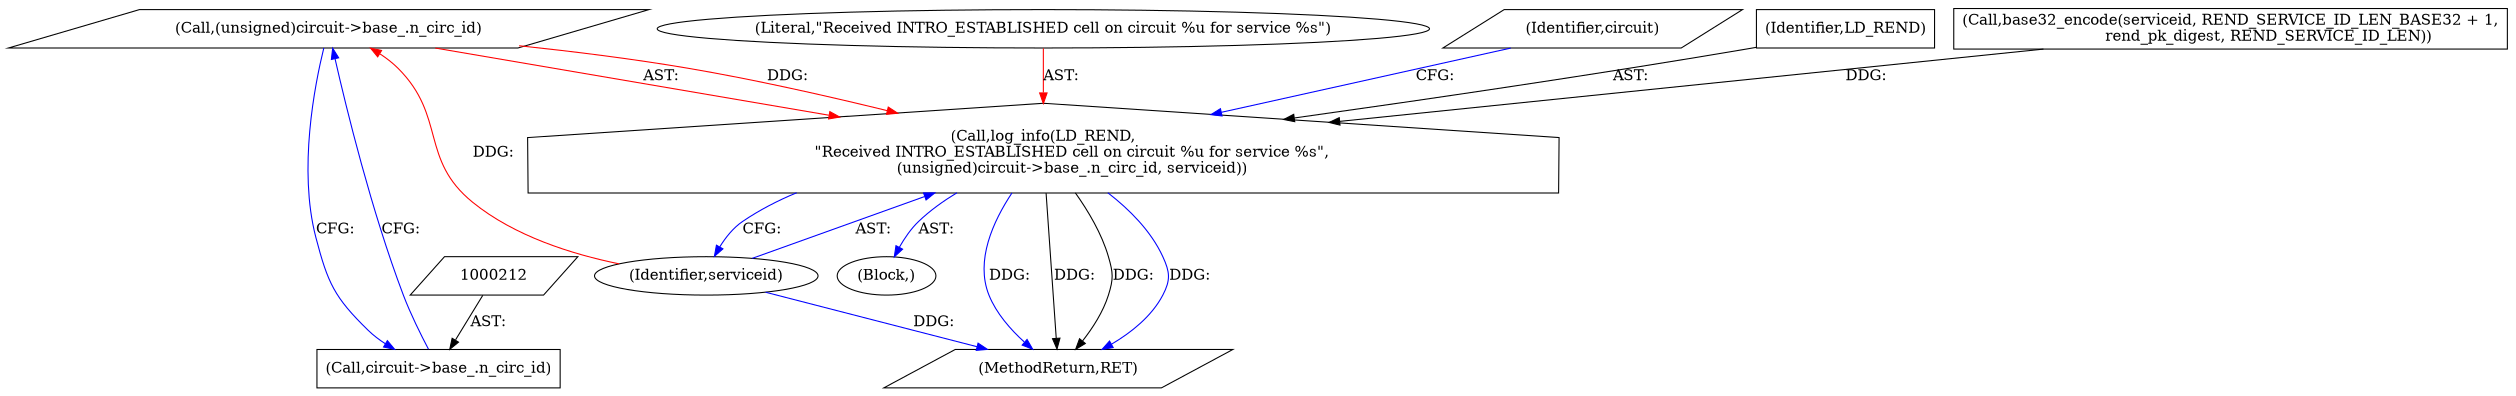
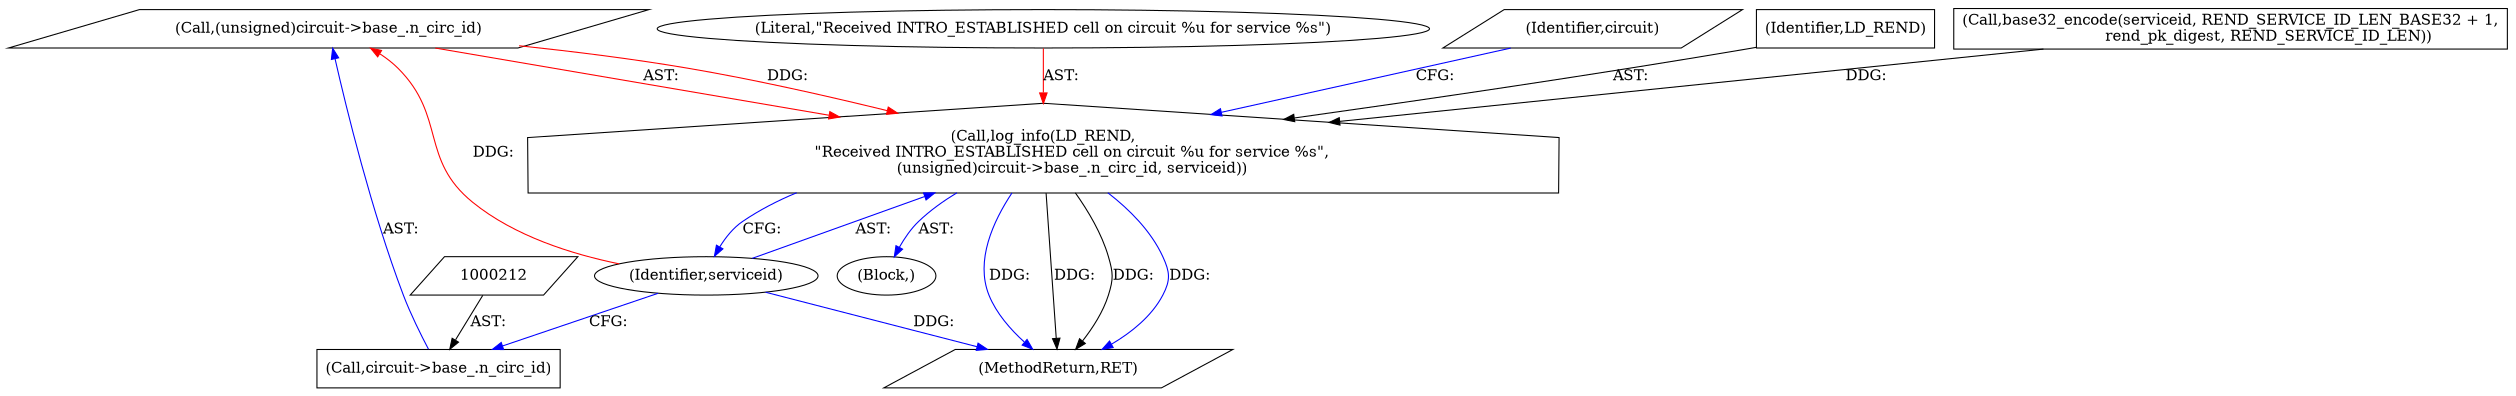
edge "(Call,(unsigned)circuit->base_.n_circ_id)" -> "(Call,circuit->base_.n_circ_id)": now "(Identifier,serviceid)" -> "(Call,circuit->base_.n_circ_id)"
edge "(Call,circuit->base_.n_circ_id)" -> "(Call,(unsigned)circuit->base_.n_circ_id)": label "CFG: " -> "AST: "
